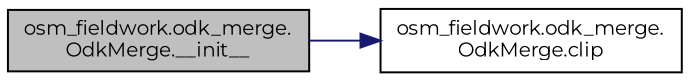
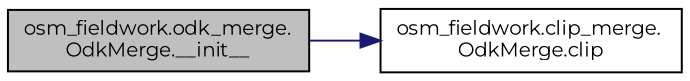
node "osm_fieldwork.odk_merge. OdkMerge.clip": label "osm_fieldwork.odk_merge. OdkMerge.clip" -> "osm_fieldwork.clip_merge. OdkMerge.clip"
